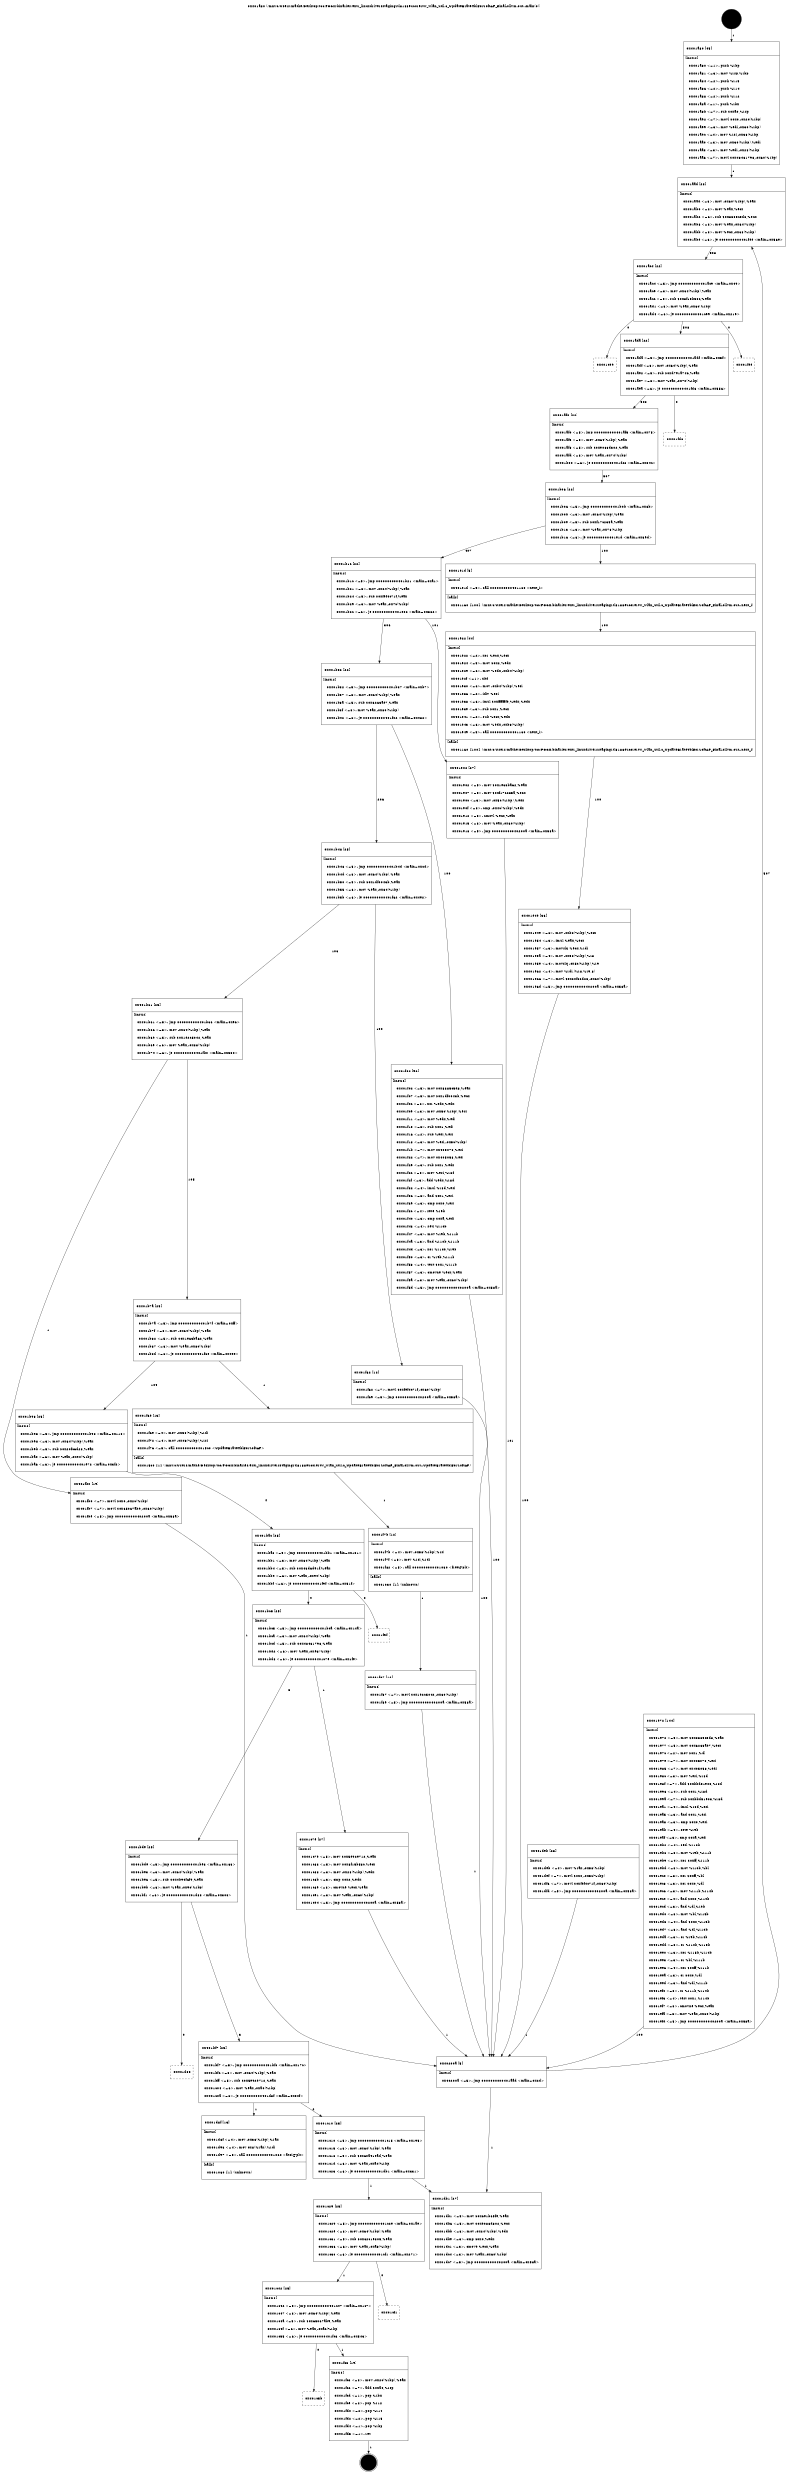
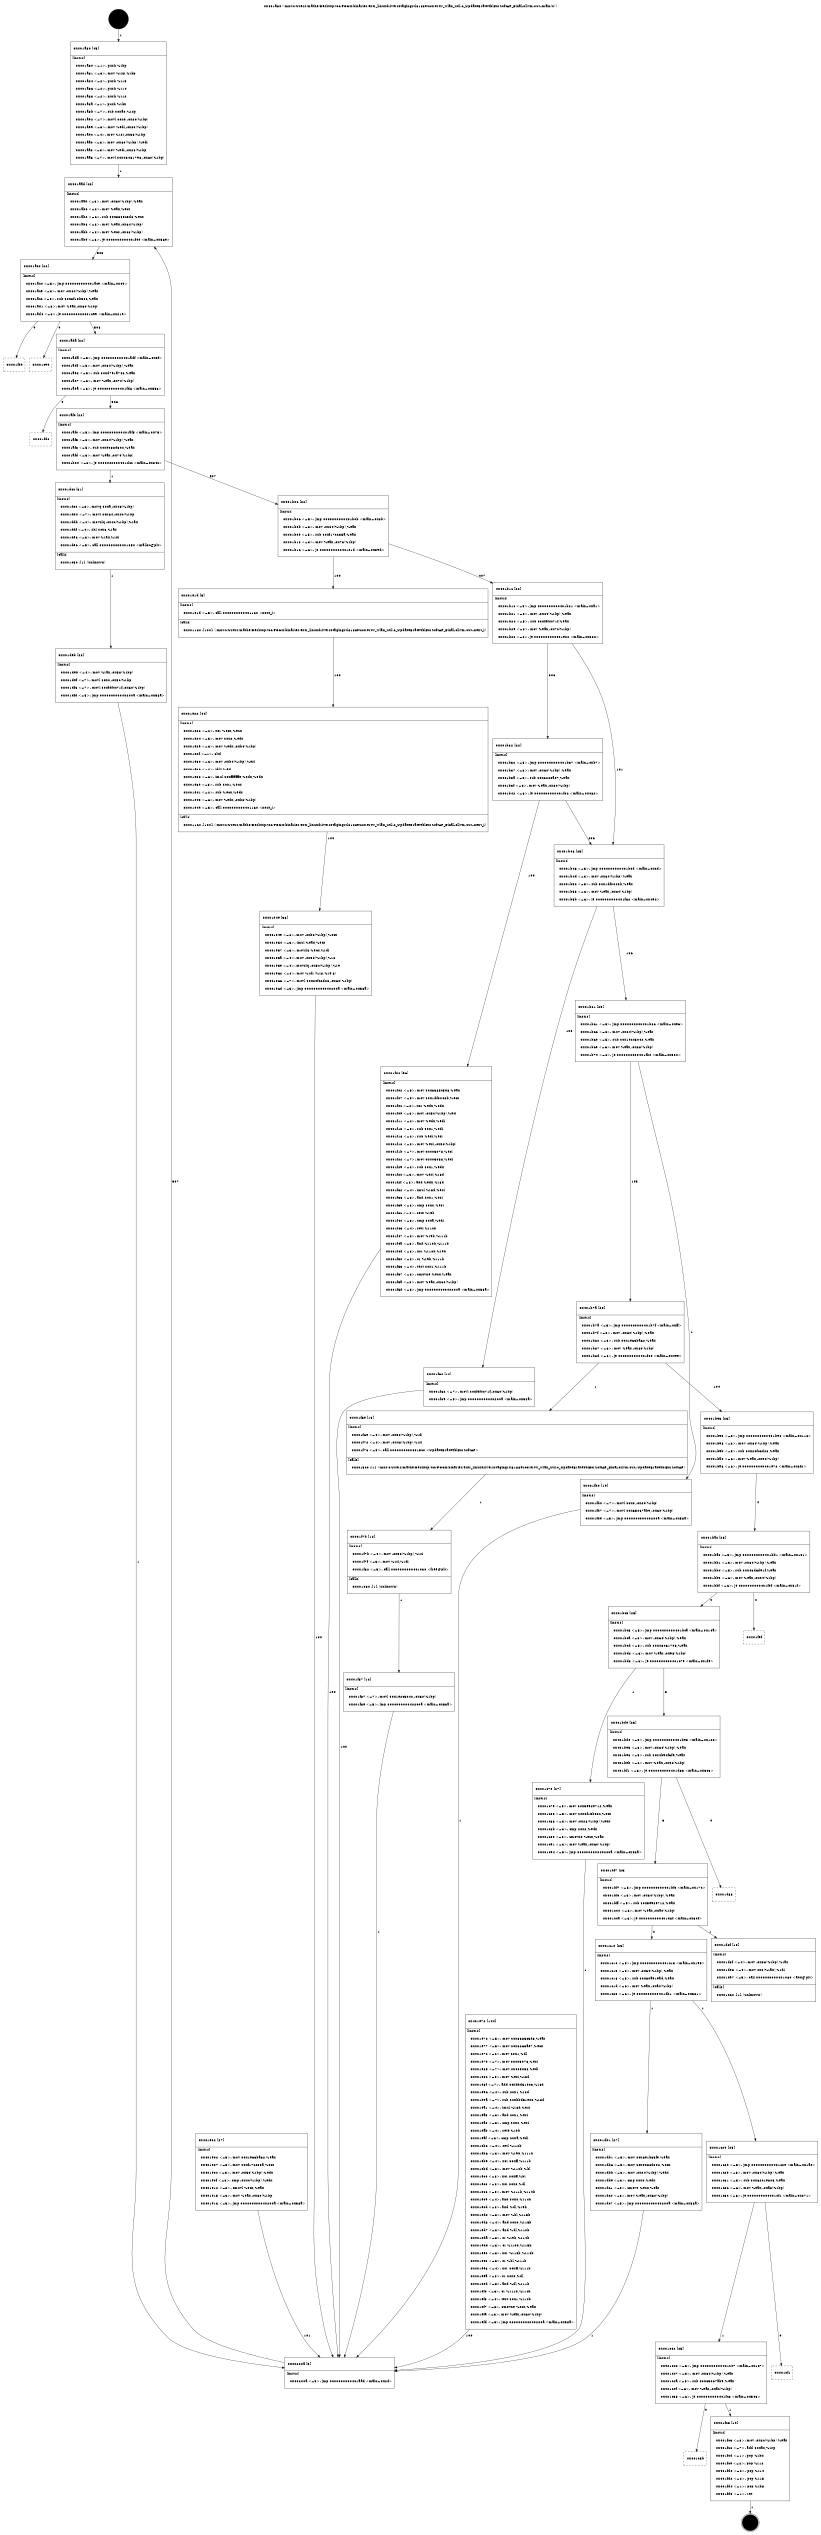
node "0x401dcc [31]": added
edge "0x401b1c [22]" -> "0x401e02 [27]": now "0x401b1c [22]" -> "0x401b48 [25]"
edge "0x40200a [5]" -> "0x401db1 [27]": reversed
